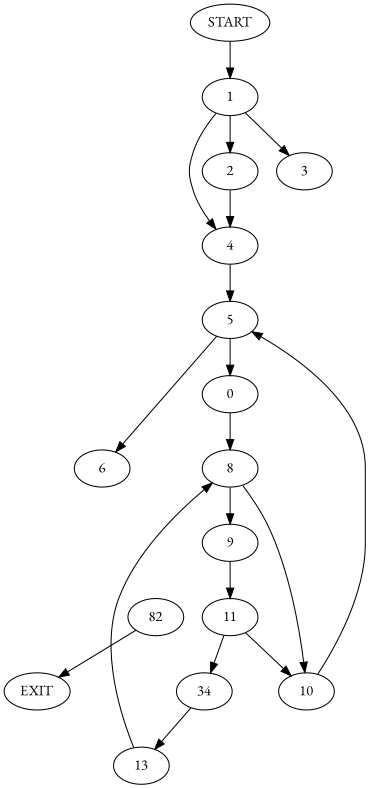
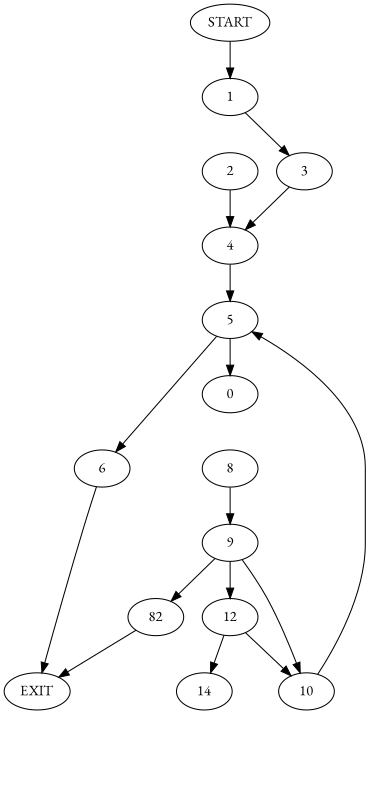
edge "1" -> "2": removed
edge "1" -> "4": now "3" -> "4"
edge "0" -> "8": removed
edge "8" -> "10": now "9" -> "10"
edge "6" -> "EXIT": added
edge "9" -> "82": added
node "11": label "11" -> "12"
node "34": label "34" -> "14"
node "13": removed
